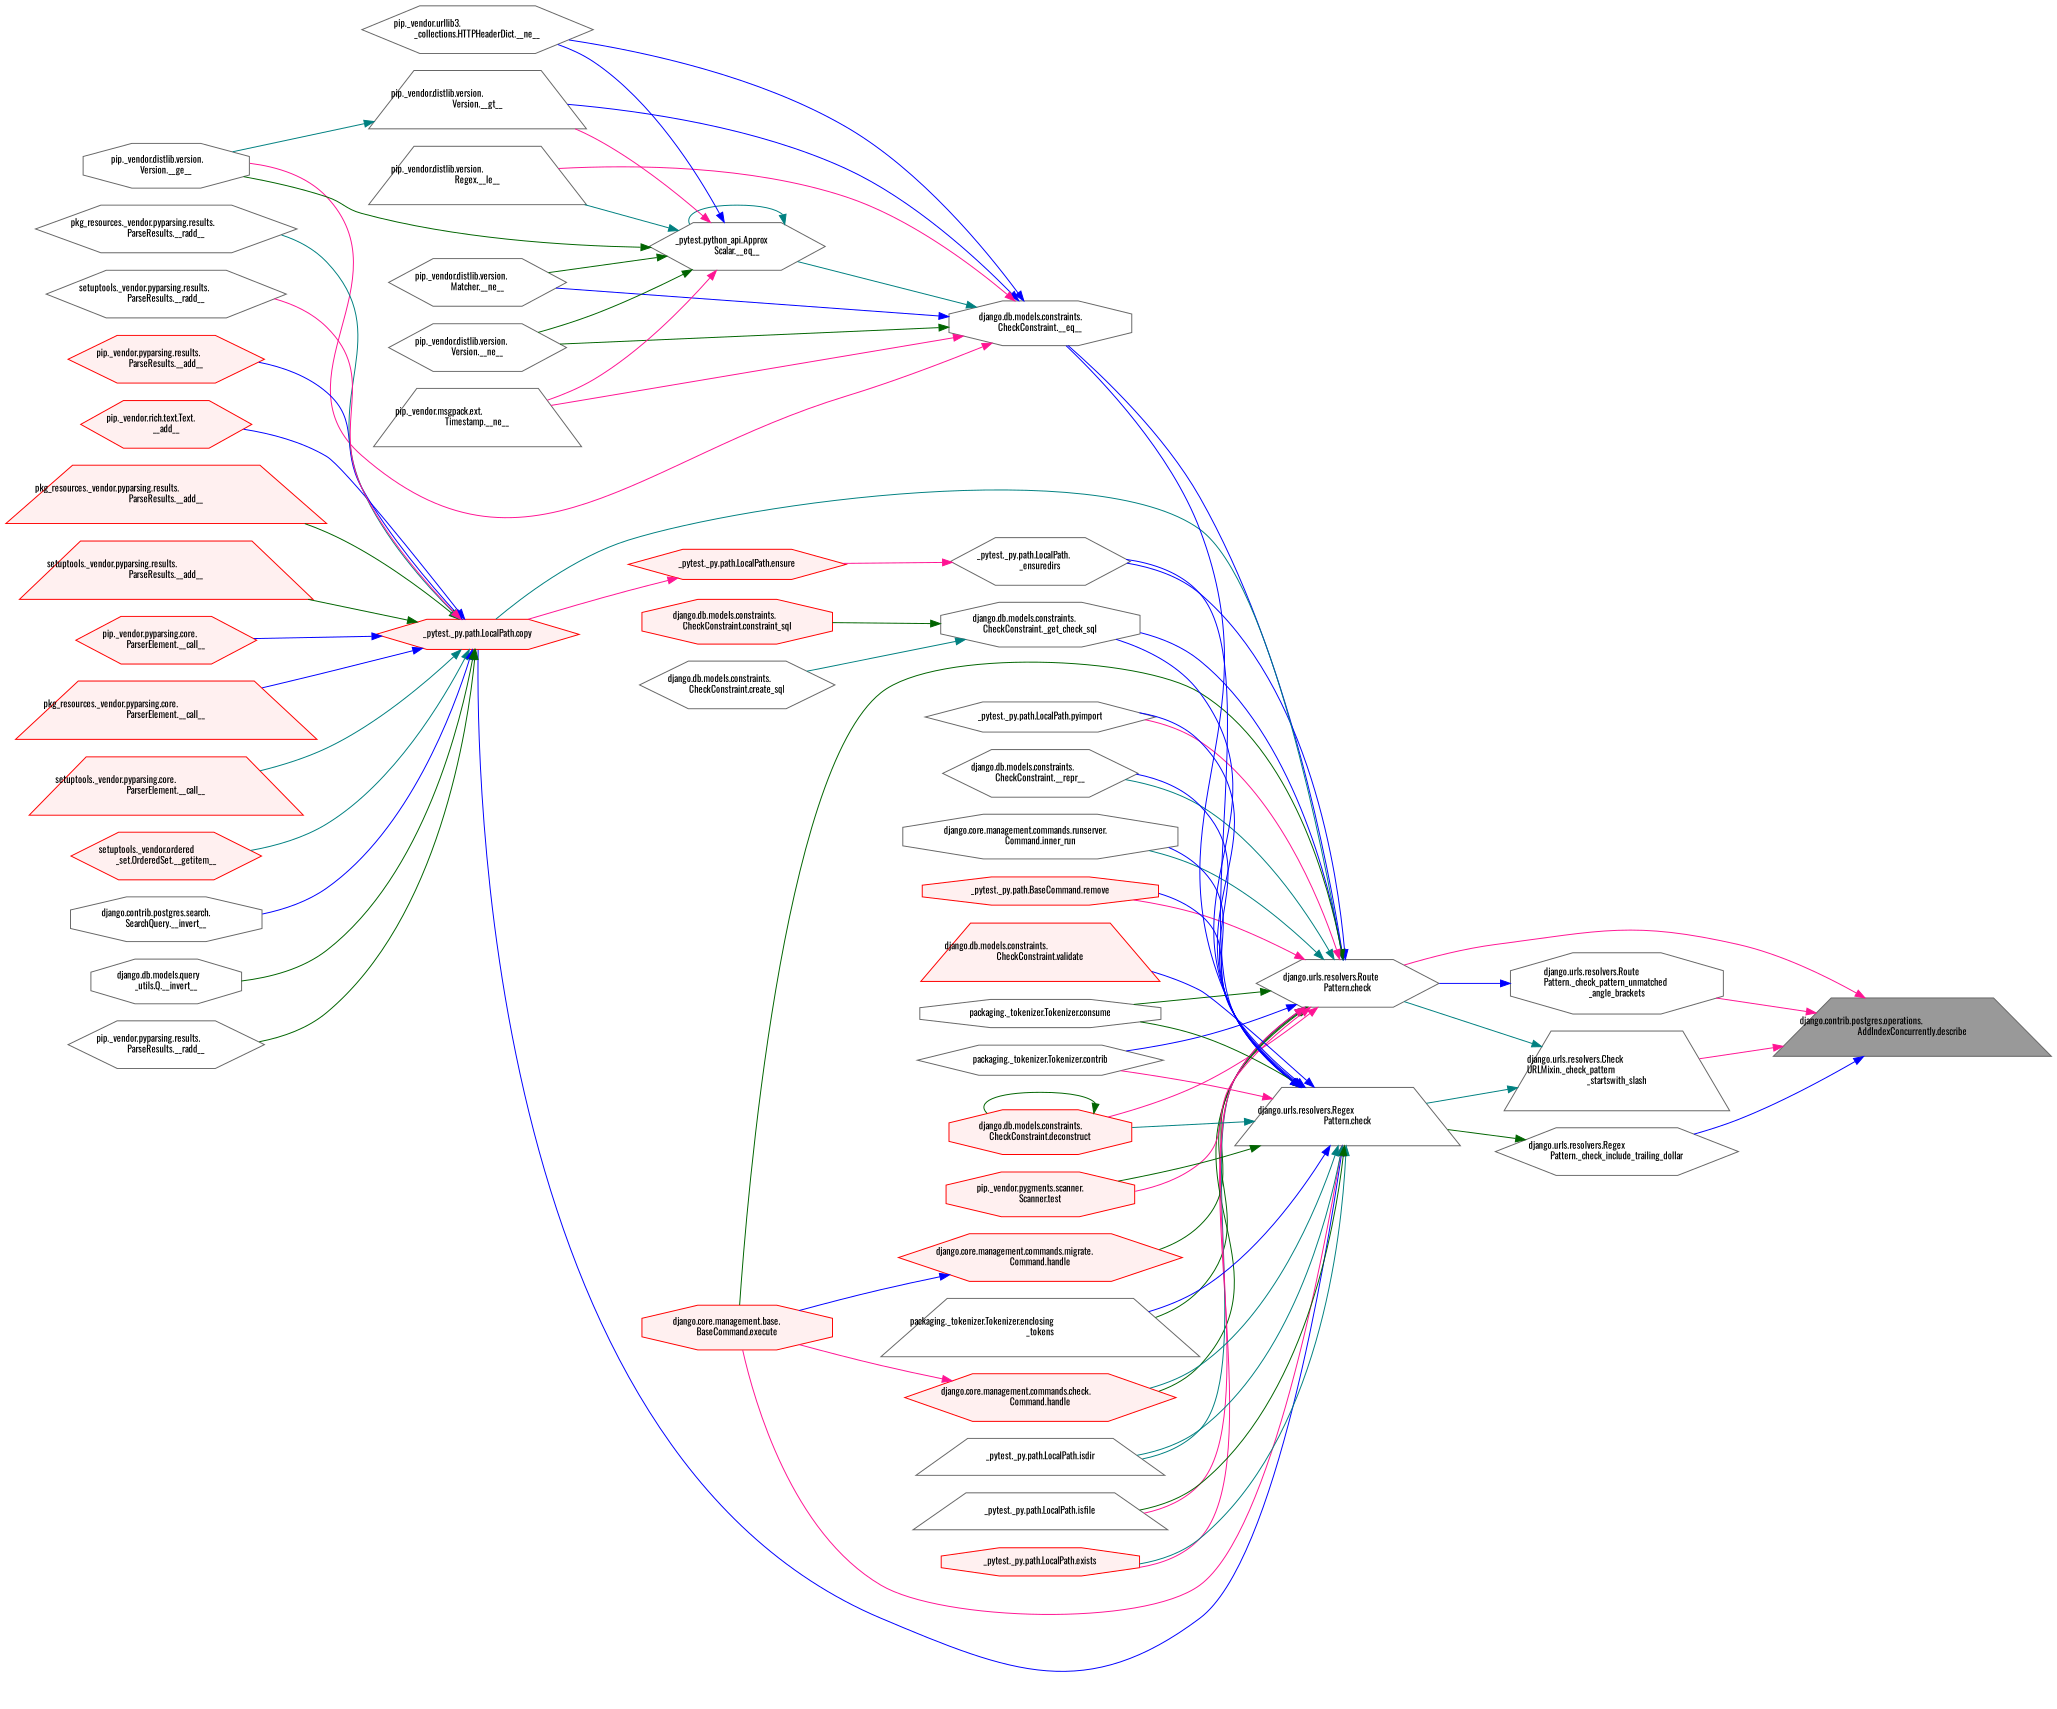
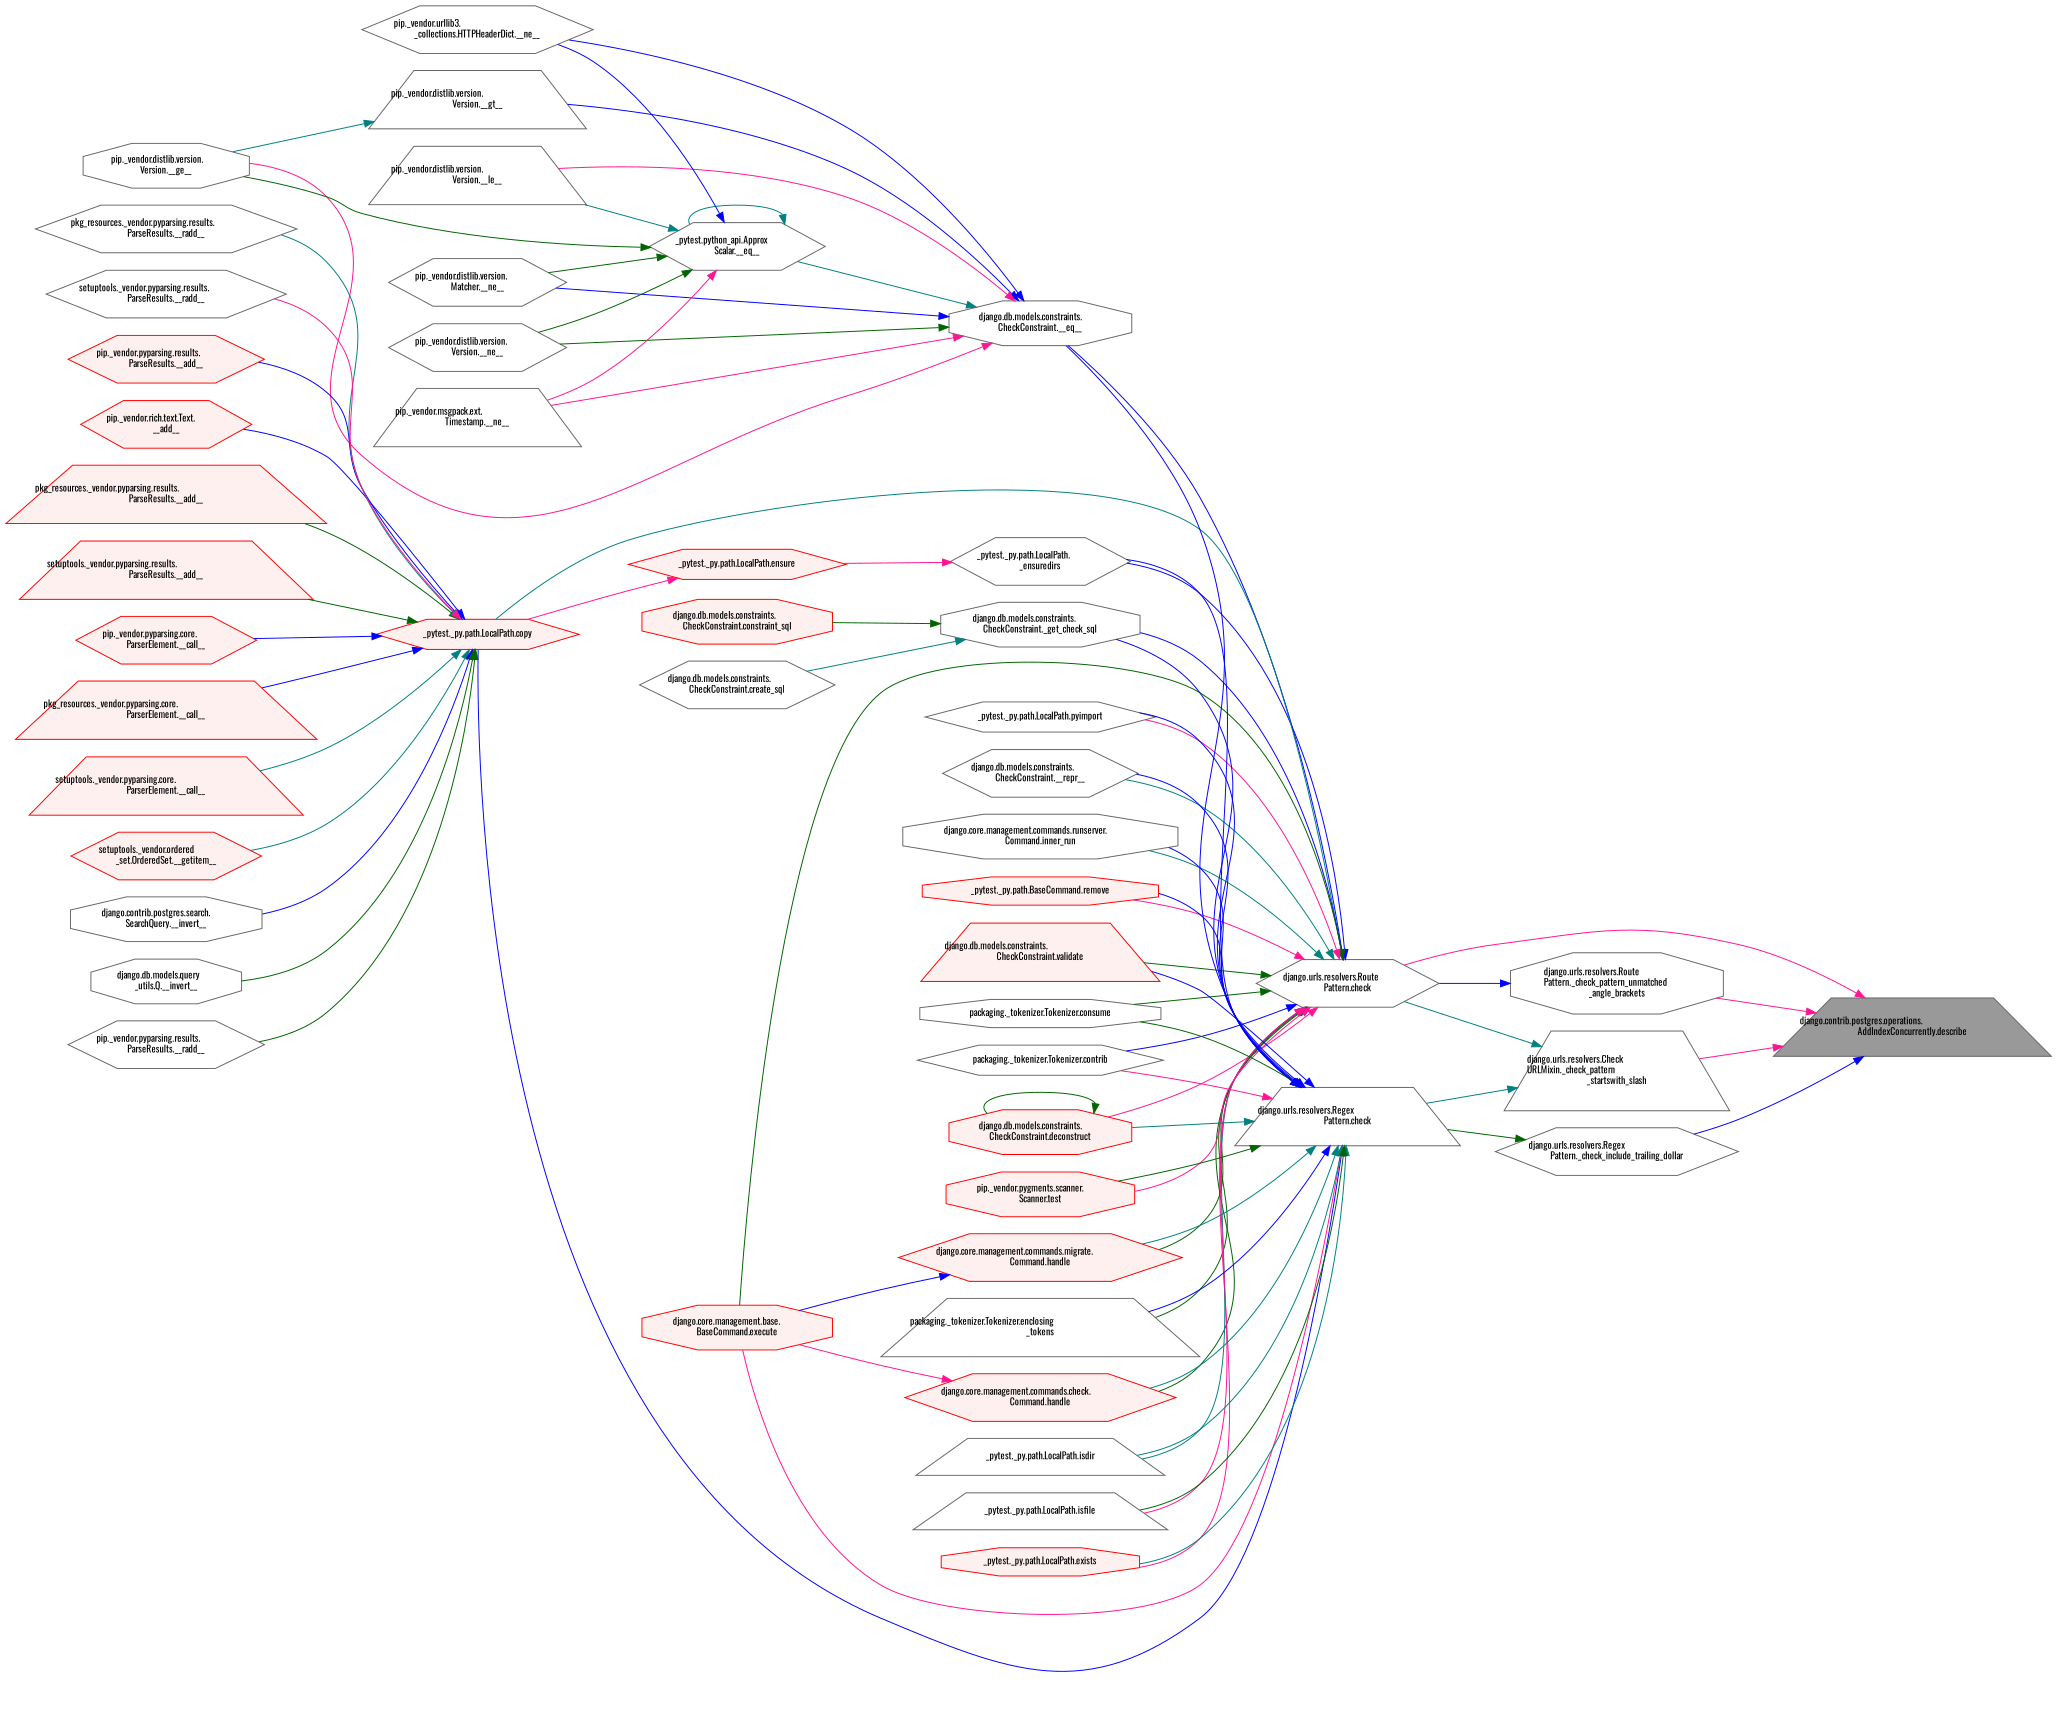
node "pip._vendor.distlib.version. Regex.__le__": label "pip._vendor.distlib.version. Regex.__le__" -> "pip._vendor.distlib.version. Version.__le__"
edge "pip._vendor.distlib.version. Version.__gt__" -> "_pytest.python_api.Approx Scalar.__eq__": removed
edge "django.db.models.constraints. CheckConstraint.validate" -> "django.urls.resolvers.Route Pattern.check": added
edge "django.core.management.commands.migrate. Command.handle" -> "django.urls.resolvers.Regex Pattern.check": added
